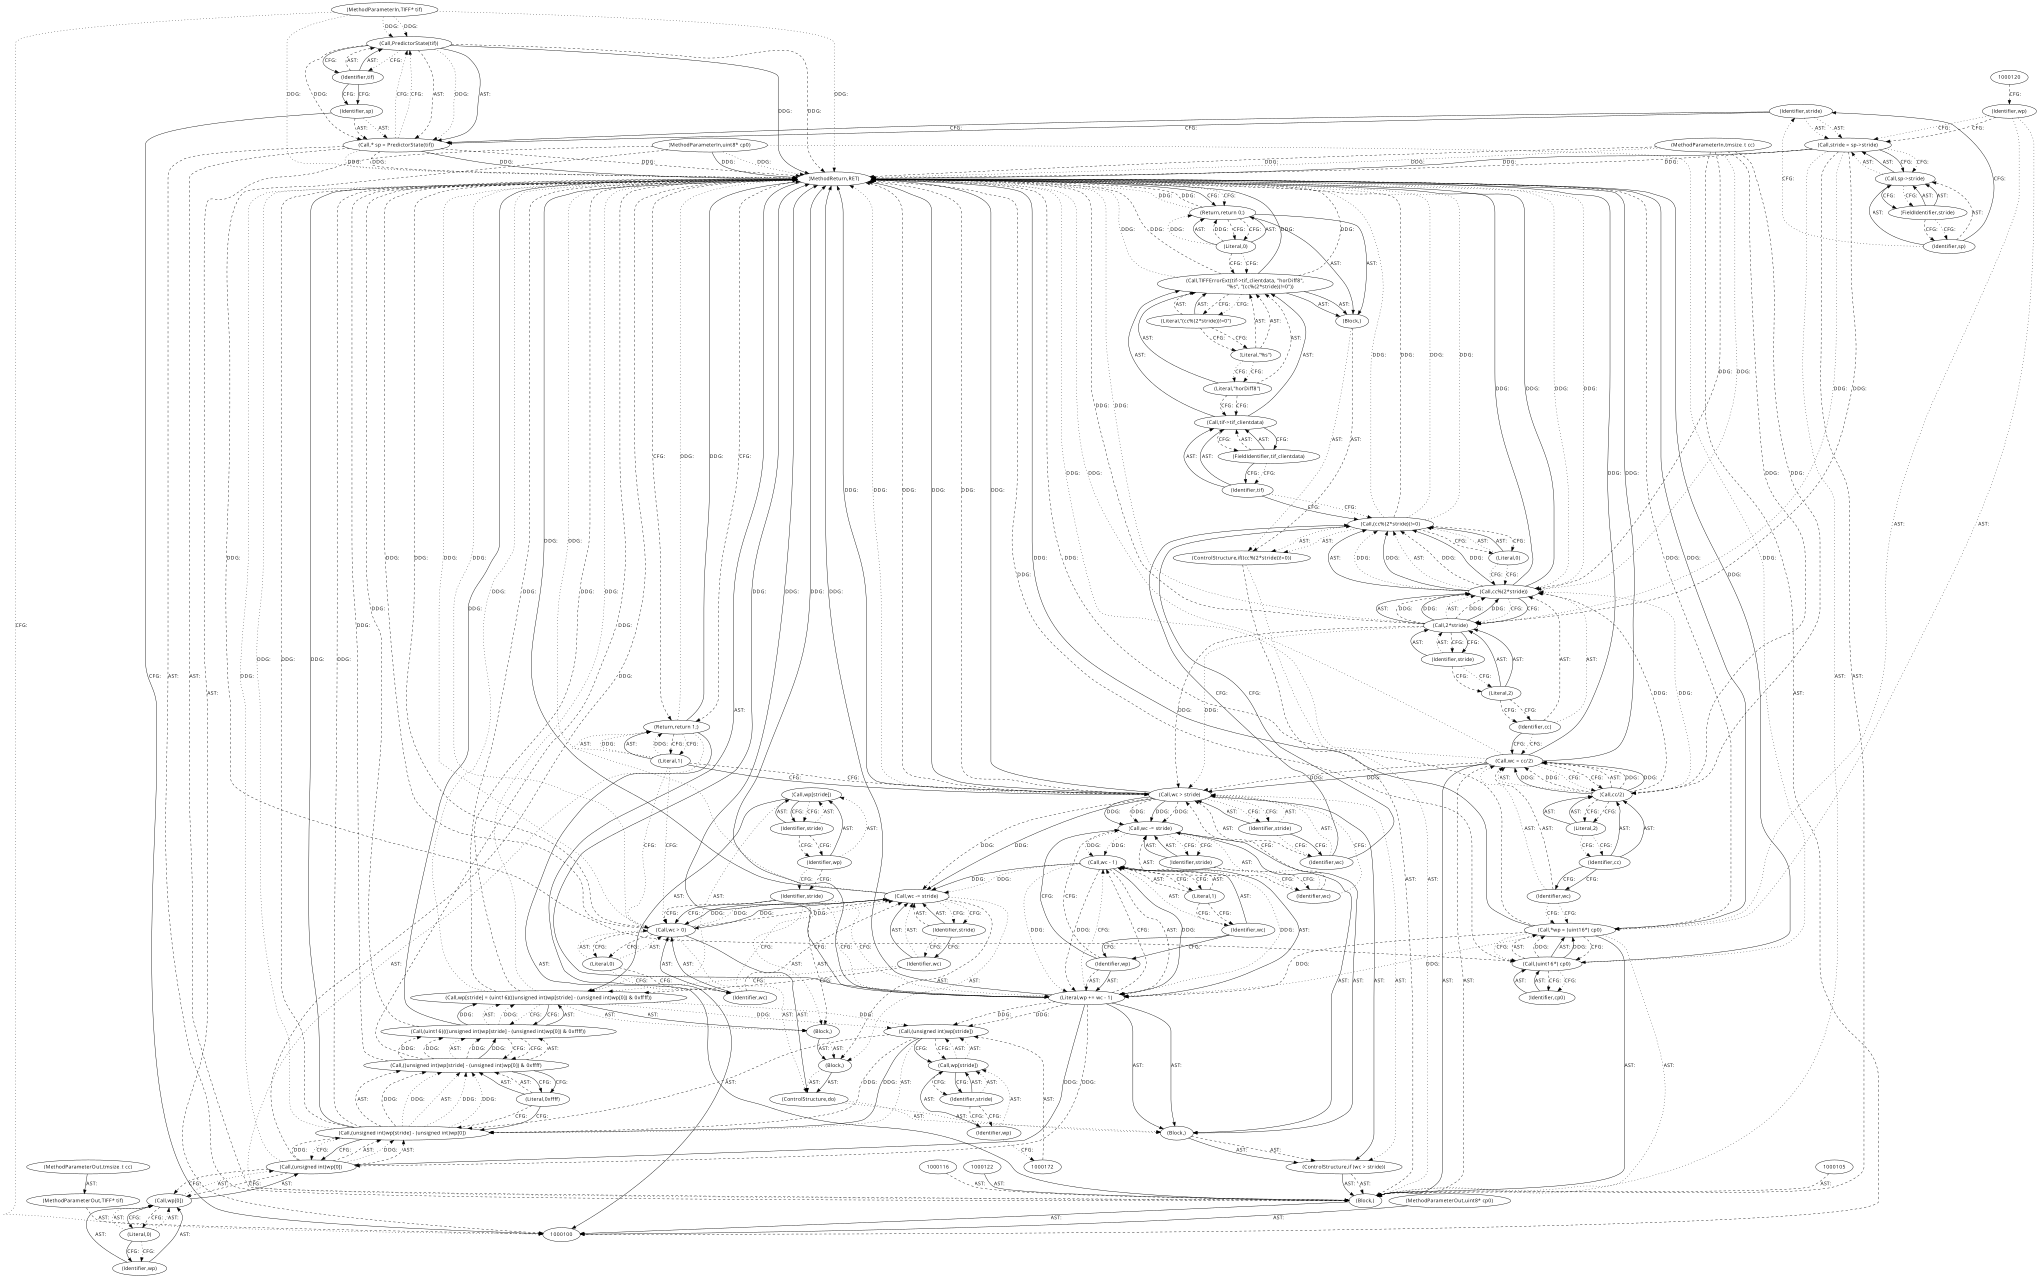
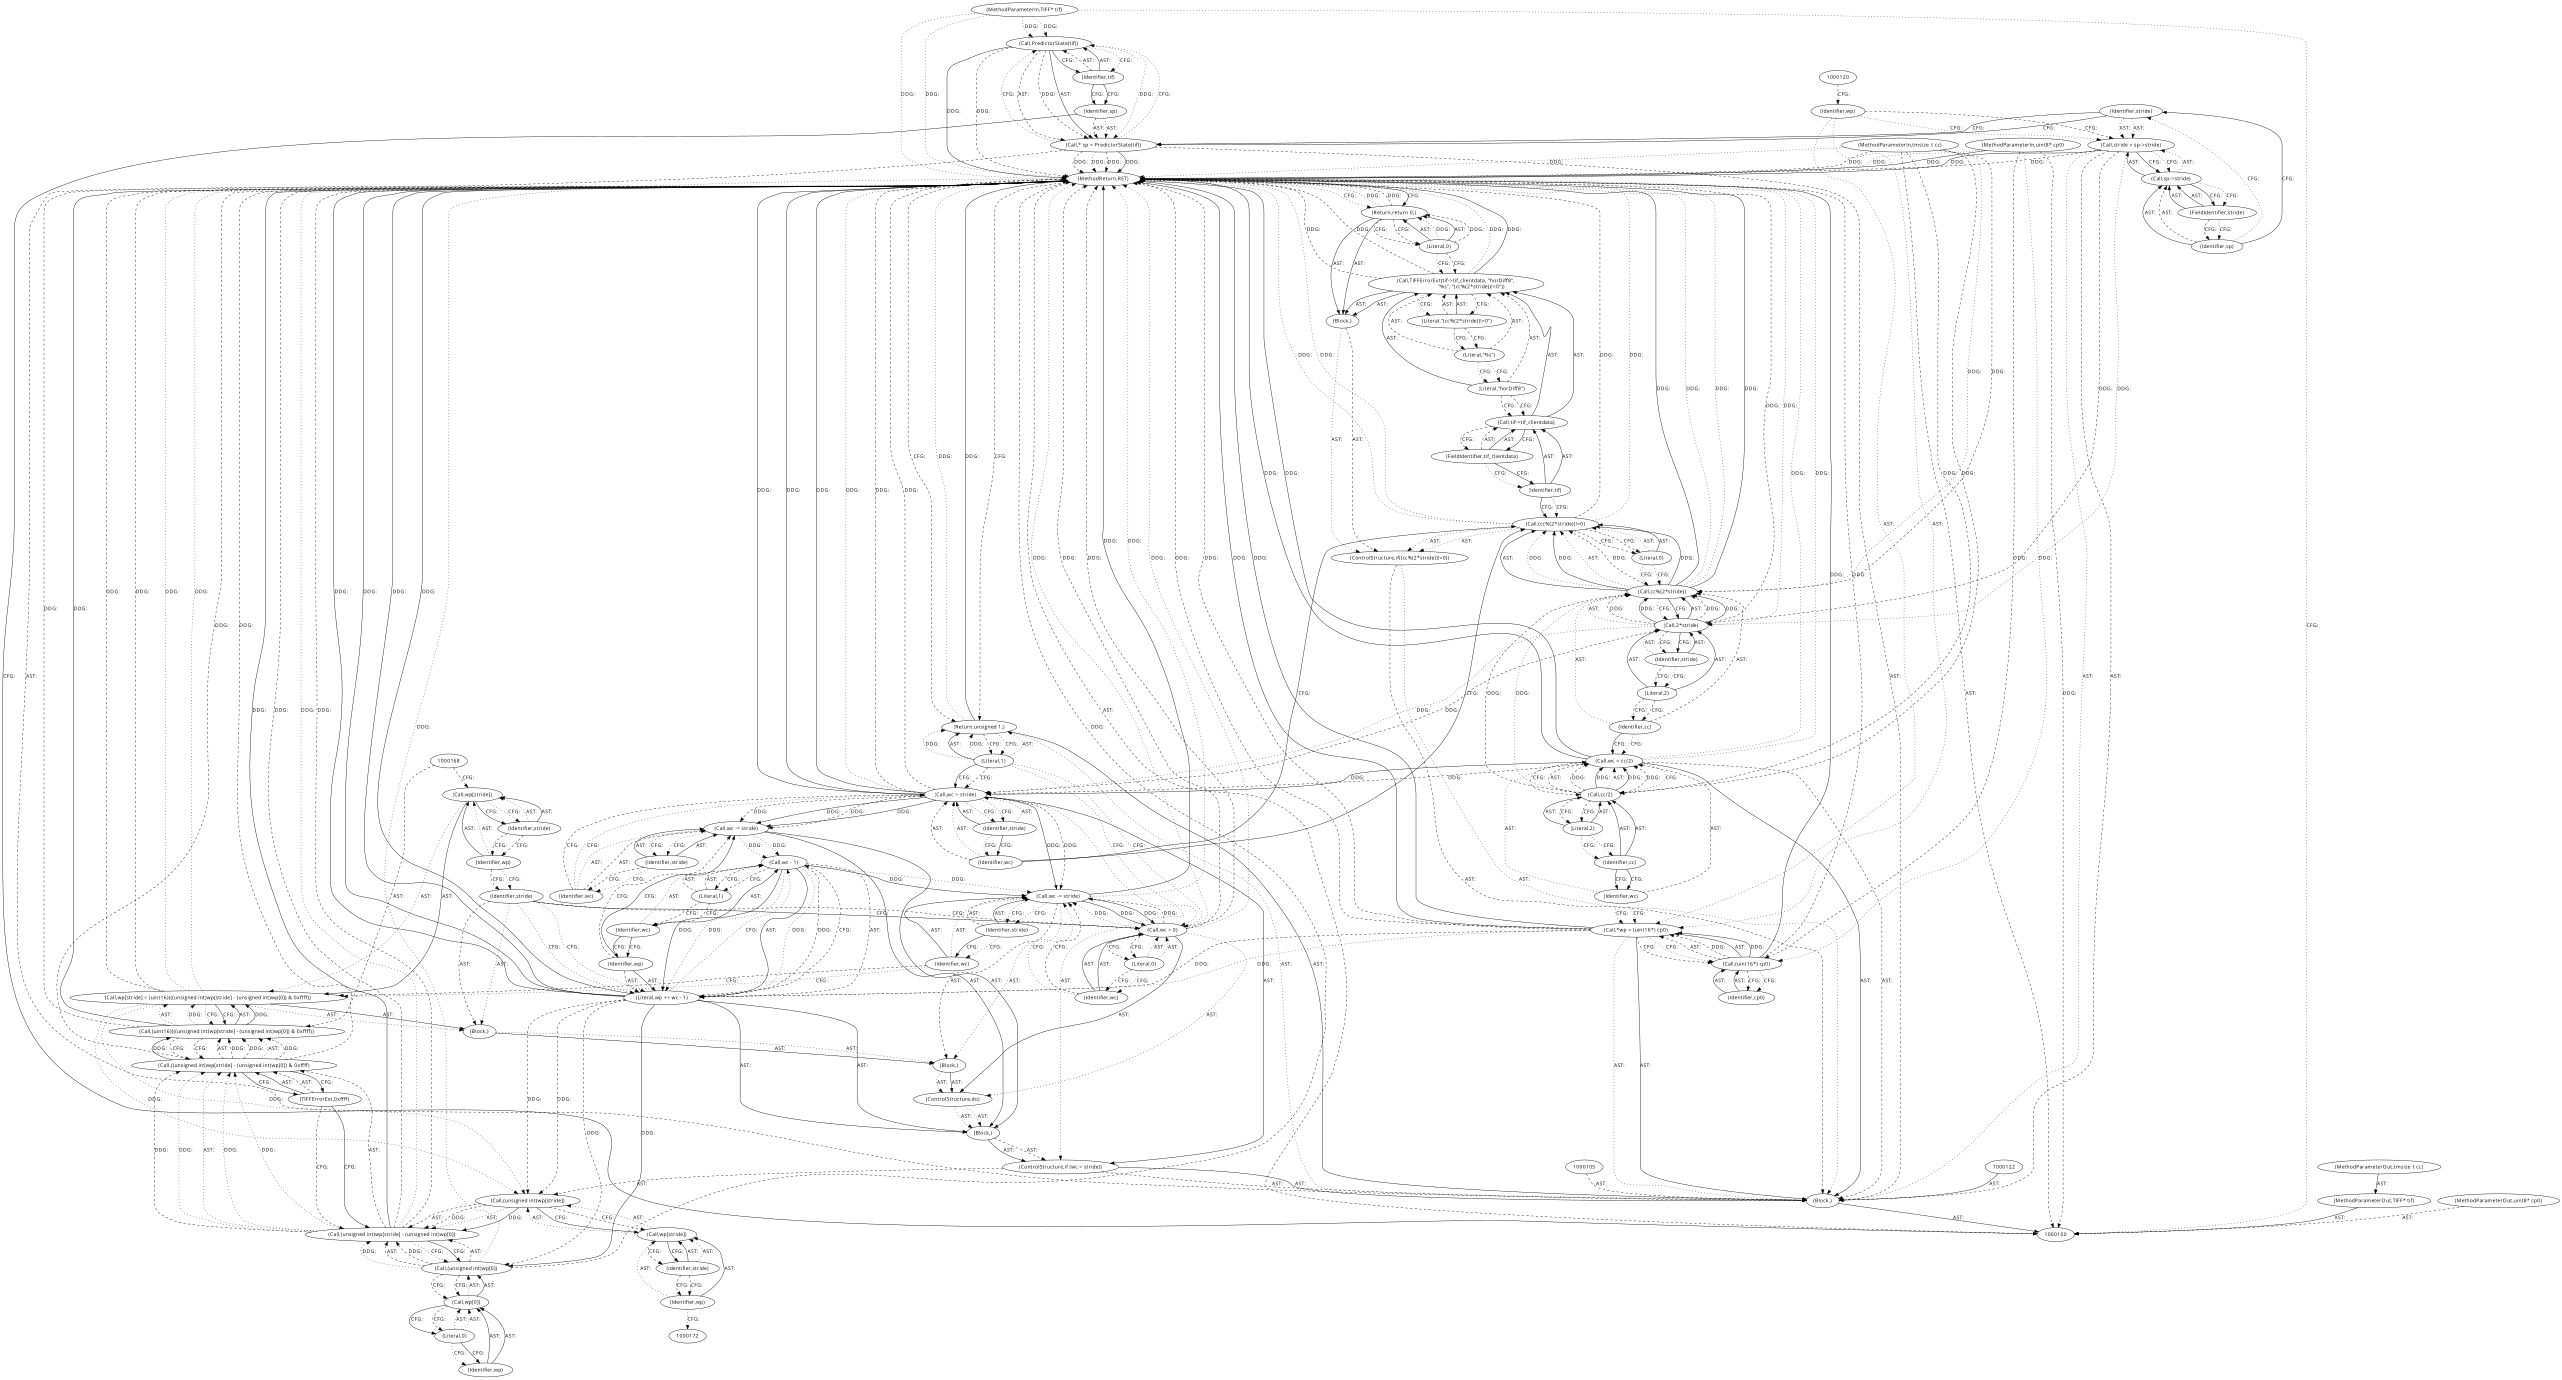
edge "(MethodParameterIn,uint8* cp0)" -> "1000100": label "AST: " -> "DDG: "
node "(Return,return 1;)": label "(Return,return 1;)" -> "(Return,unsigned 1;)"
node "1000168": added
edge "(MethodReturn,RET)" -> "1000100": style solid -> dashed
edge "1000172" -> "(Call,(unsigned int)wp[stride])": now "(ControlStructure,if (wc > stride))" -> "(Call,(unsigned int)wp[stride])"
node "(Literal,0xffff)": label "(Literal,0xffff)" -> "(TIFFErrorExt,0xffff)"
node "1000116": removed
edge "(MethodParameterOut,uint8* cp0)" -> "1000100": style solid -> dashed
edge "(MethodParameterOut,TIFF* tif)" -> "1000100": style dashed -> solid
